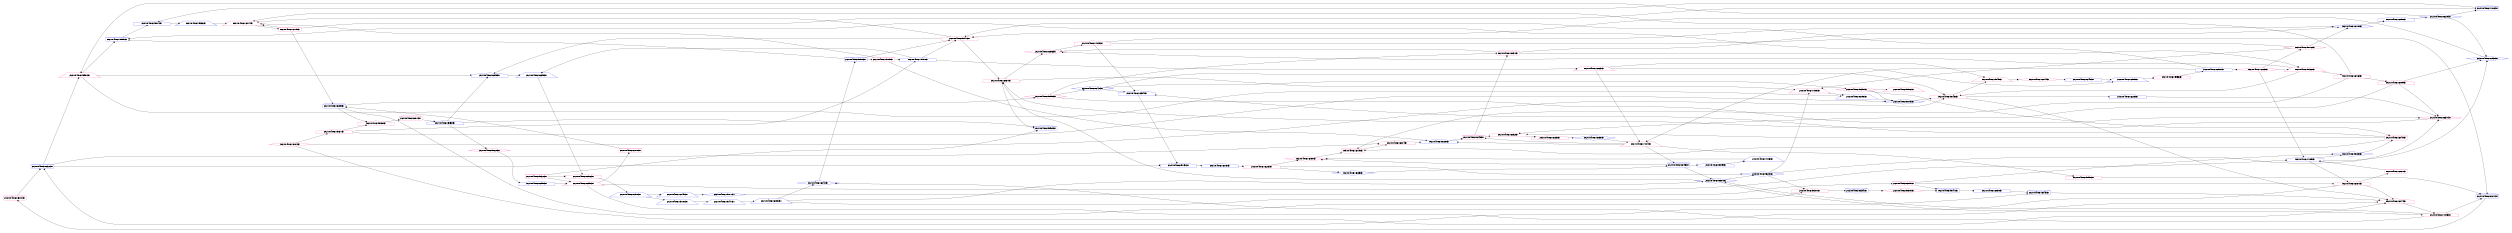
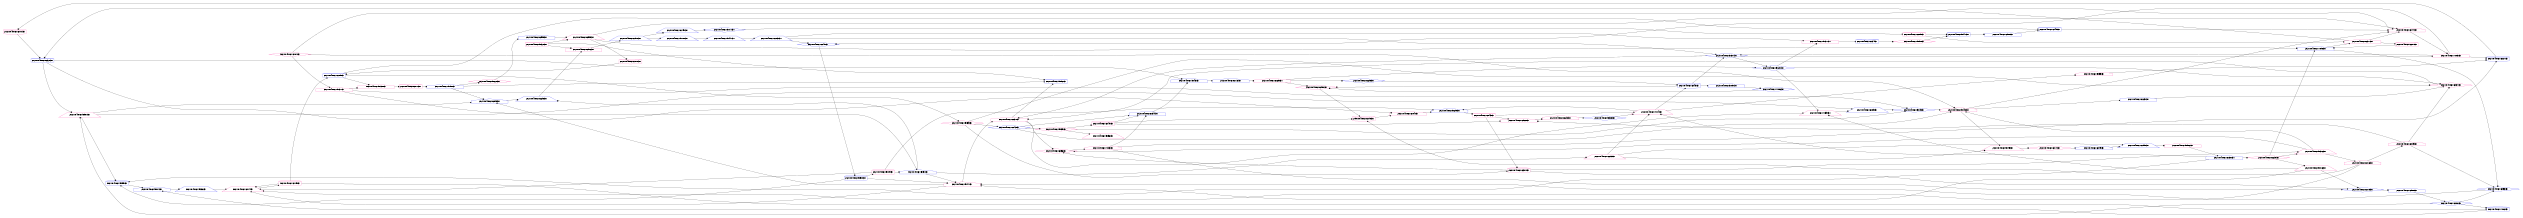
node "2021_04_06-15_16_31": shape diamond -> trapezium
edge "2021_04_06-17_04_31" -> "2021_04_06-16_43_31": reversed
node "2021_04_06-15_08_31": removed
node "2021_04_06-17_06_31": shape trapezium -> diamond
